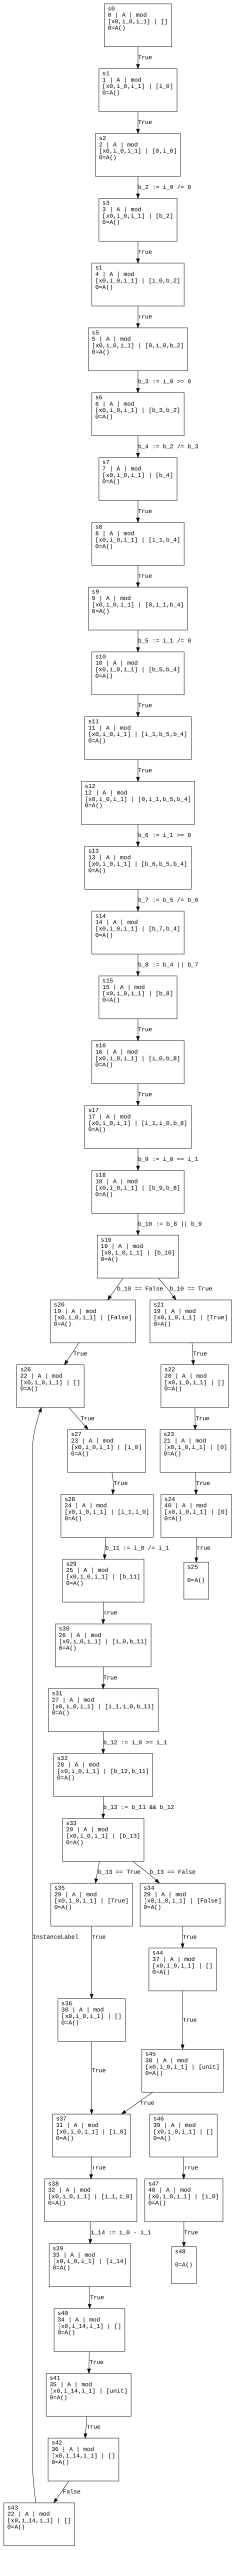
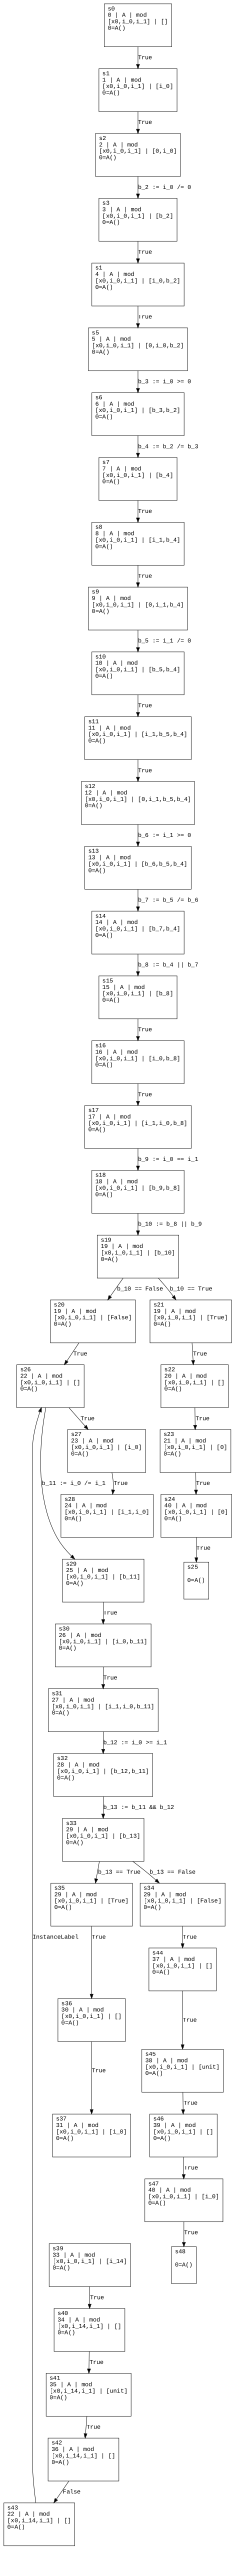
edge "s28 24 | A | mod [x0,i_0,i_1] | [i_1,i_0] 0=A()" -> "s29 25 | A | mod [x0,i_0,i_1] | [b_11] 0=A()": now "s26 22 | A | mod [x0,i_0,i_1] | [] 0=A()" -> "s29 25 | A | mod [x0,i_0,i_1] | [b_11] 0=A()"
edge "s45 38 | A | mod [x0,i_0,i_1] | [unit] 0=A()" -> "s37 31 | A | mod [x0,i_0,i_1] | [i_0] 0=A()": now "s45 38 | A | mod [x0,i_0,i_1] | [unit] 0=A()" -> "s46 39 | A | mod [x0,i_0,i_1] | [] 0=A()"
node "s38 32 | A | mod [x0,i_0,i_1] | [i_1,i_0] 0=A()": removed
